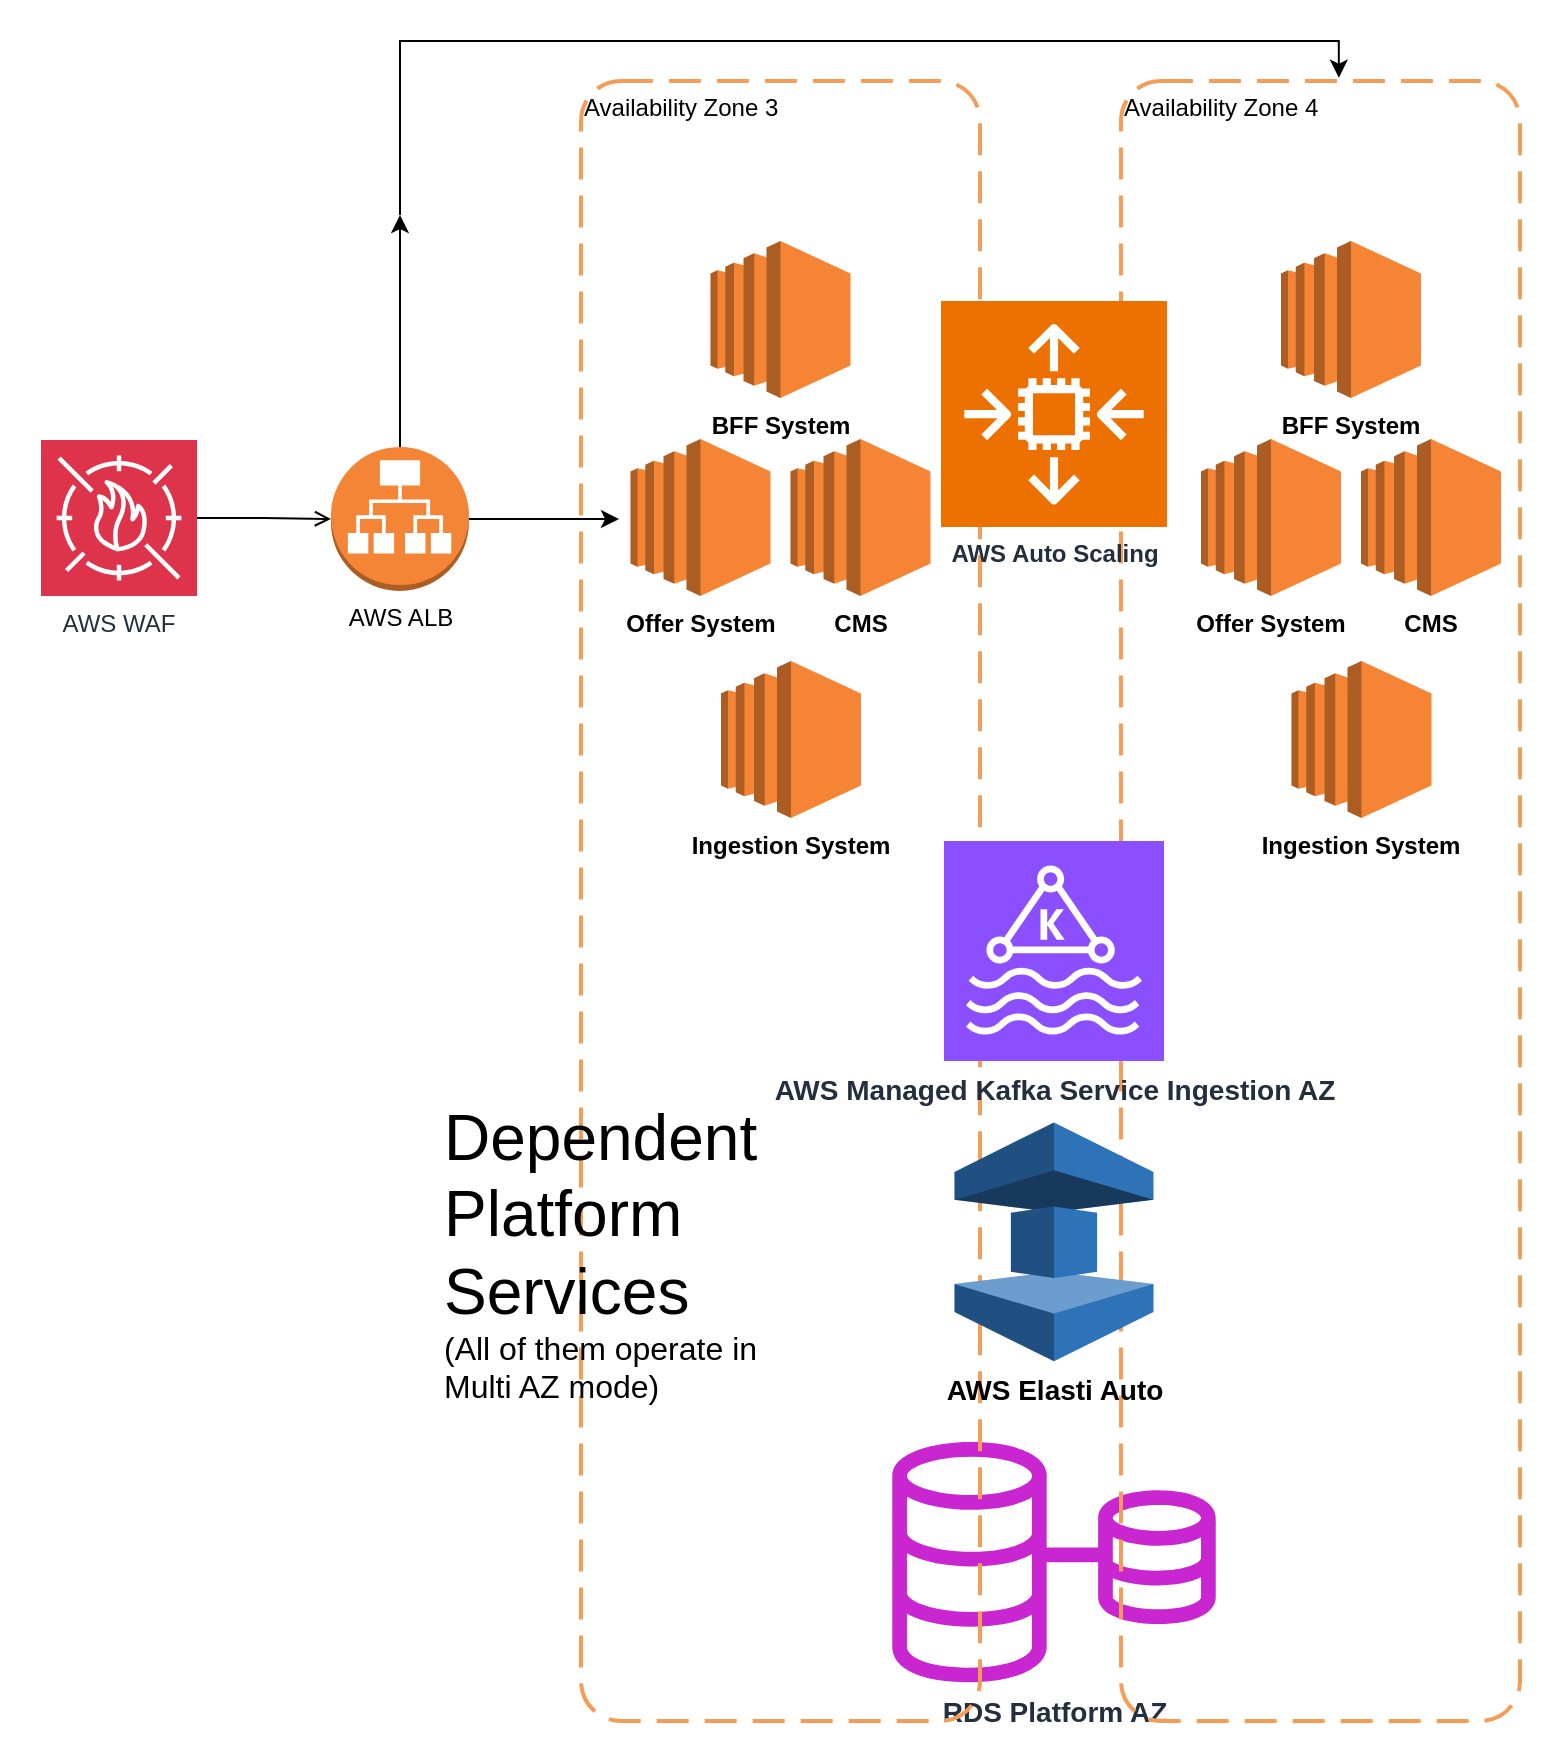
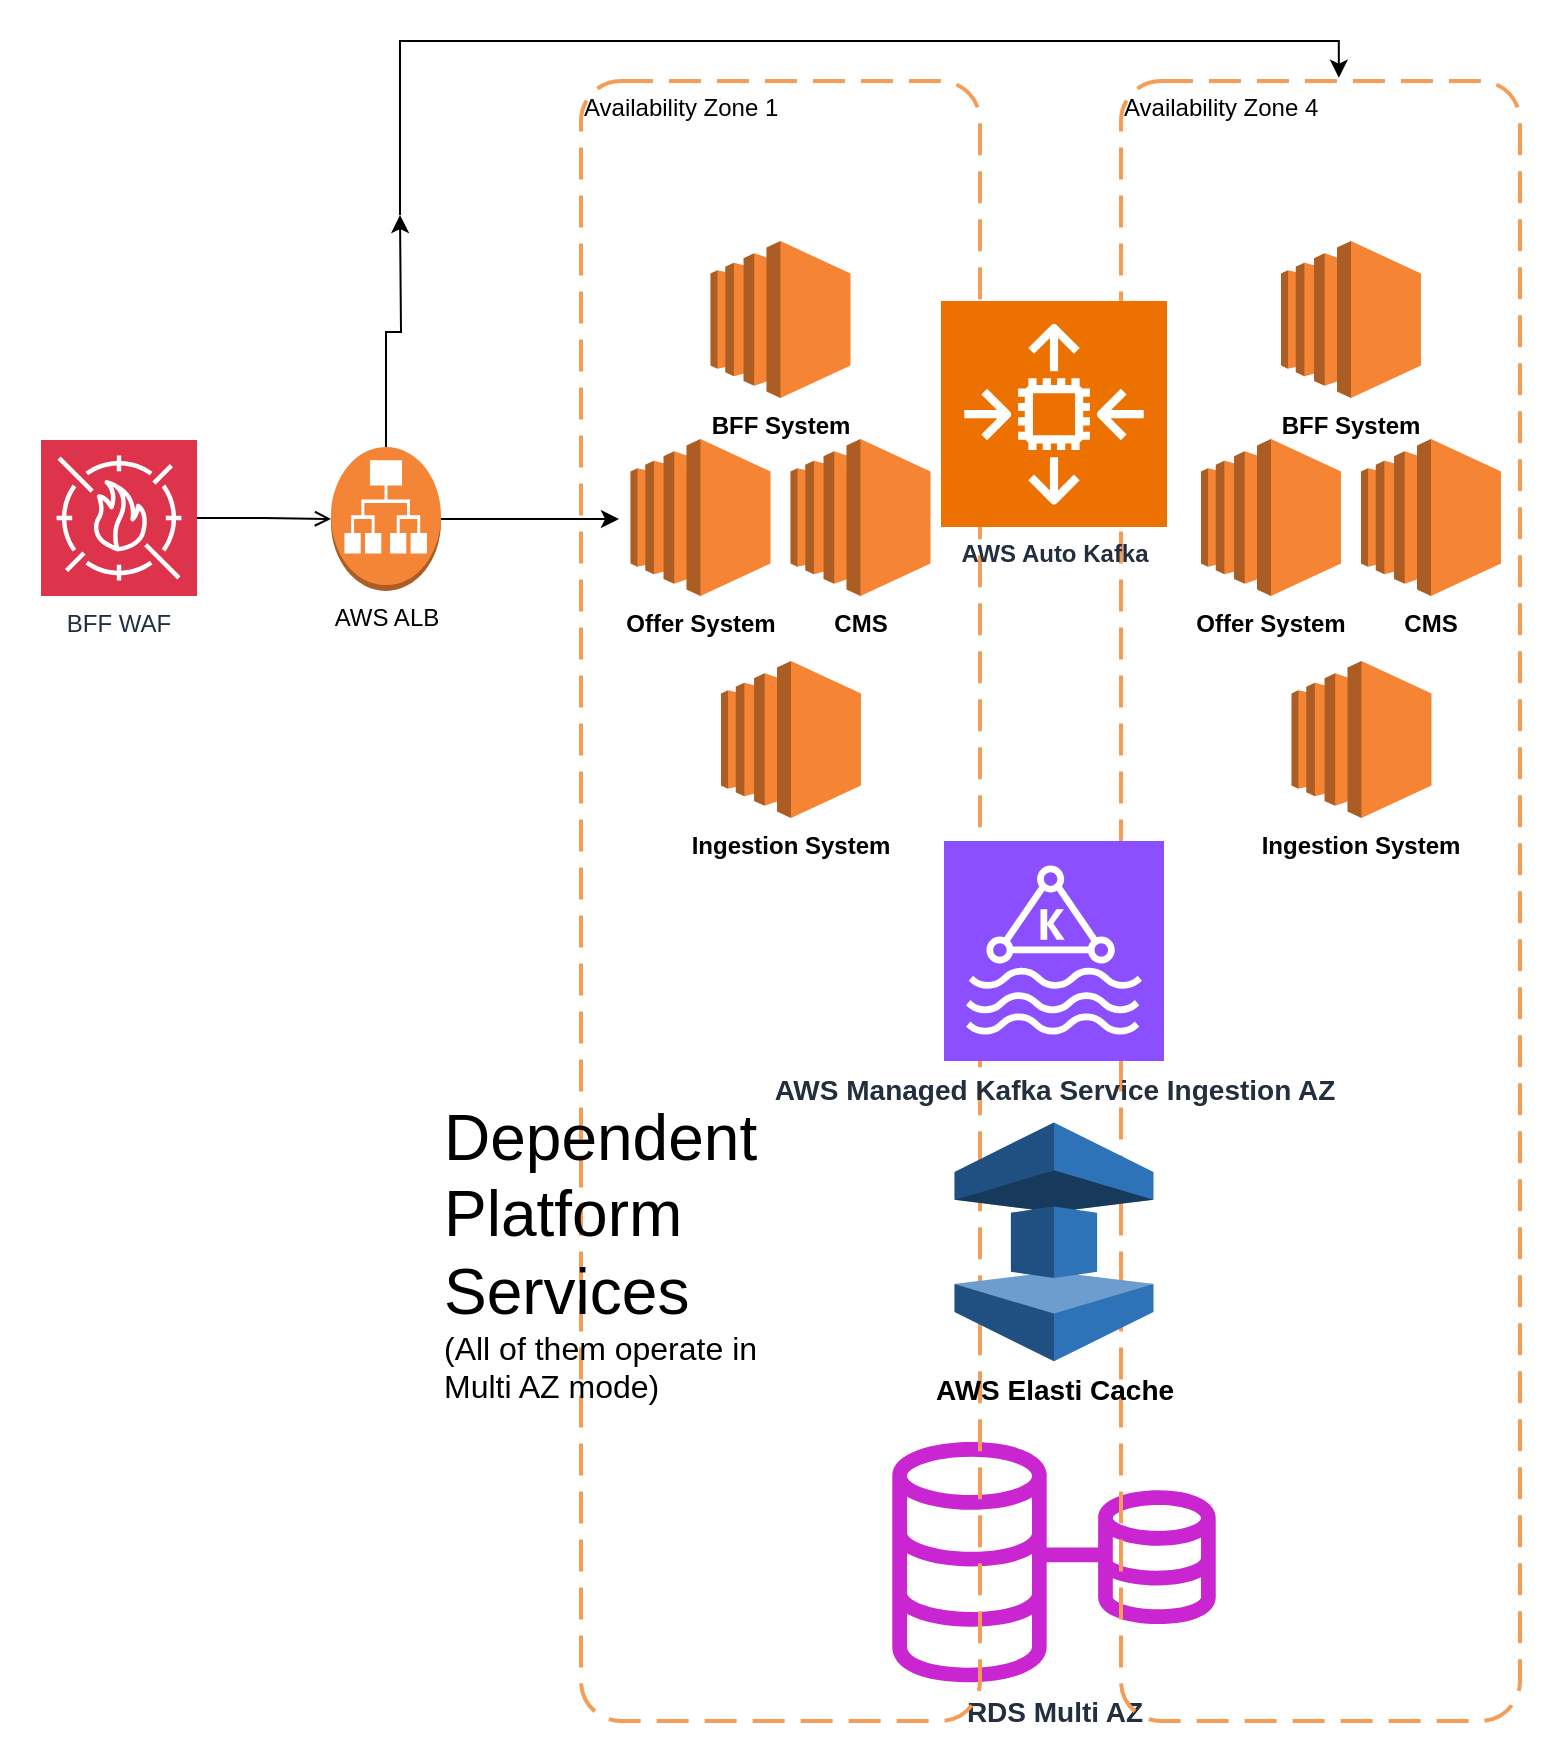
node "Availability Zone 3": label "Availability Zone 3" -> "Availability Zone 1"
node "AWS ALB": size 138x144 -> 110x144
node "AWS Auto Scaling": label "AWS Auto Scaling" -> "AWS Auto Kafka"
node "AWS WAF": label "AWS WAF" -> "BFF WAF"
node "AWS Elasti Auto": label "AWS Elasti Auto" -> "AWS Elasti Cache"
node "RDS Platform AZ": label "RDS Platform AZ" -> "RDS Multi AZ"
